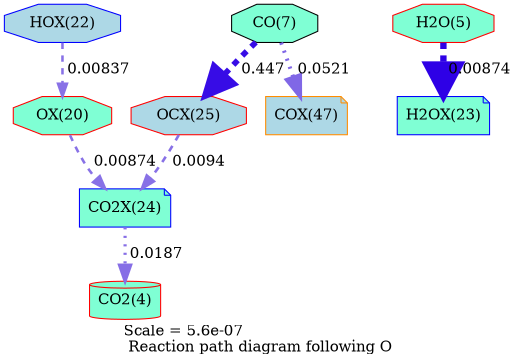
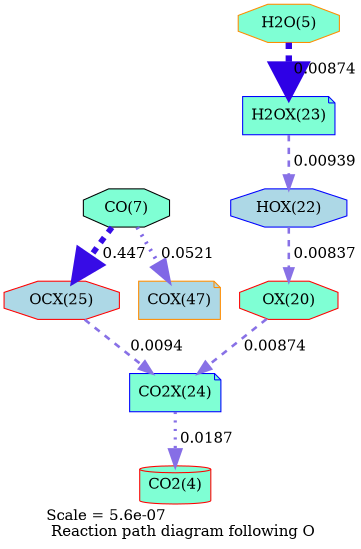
node "H2O(5)": color red -> darkorange
edge "H2OX(23)" -> "HOX(22)": added, label "0.00939"
